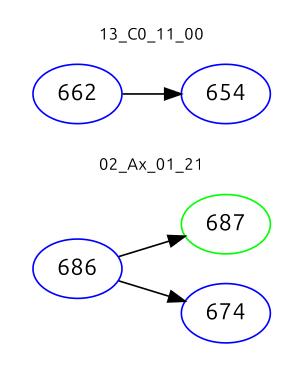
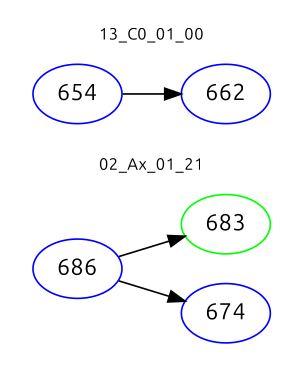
cluster "13_C0_11_00": label "13_C0_11_00" -> "13_C0_01_00"
edge "662" -> "654": reversed
node "687": label "687" -> "683"
